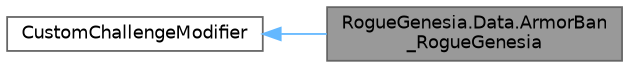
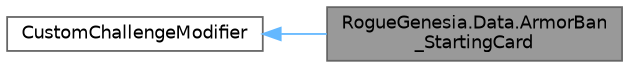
node "RogueGenesia.Data.ArmorBan _RogueGenesia": label "RogueGenesia.Data.ArmorBan _RogueGenesia" -> "RogueGenesia.Data.ArmorBan _StartingCard"
